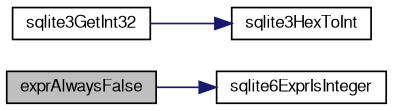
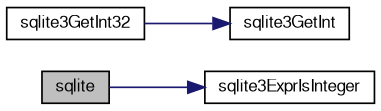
node "sqlite3HexToInt": label "sqlite3HexToInt" -> "sqlite3GetInt"
node "exprAlwaysFalse": label "exprAlwaysFalse" -> "sqlite"
node "sqlite6ExprIsInteger": label "sqlite6ExprIsInteger" -> "sqlite3ExprIsInteger"
